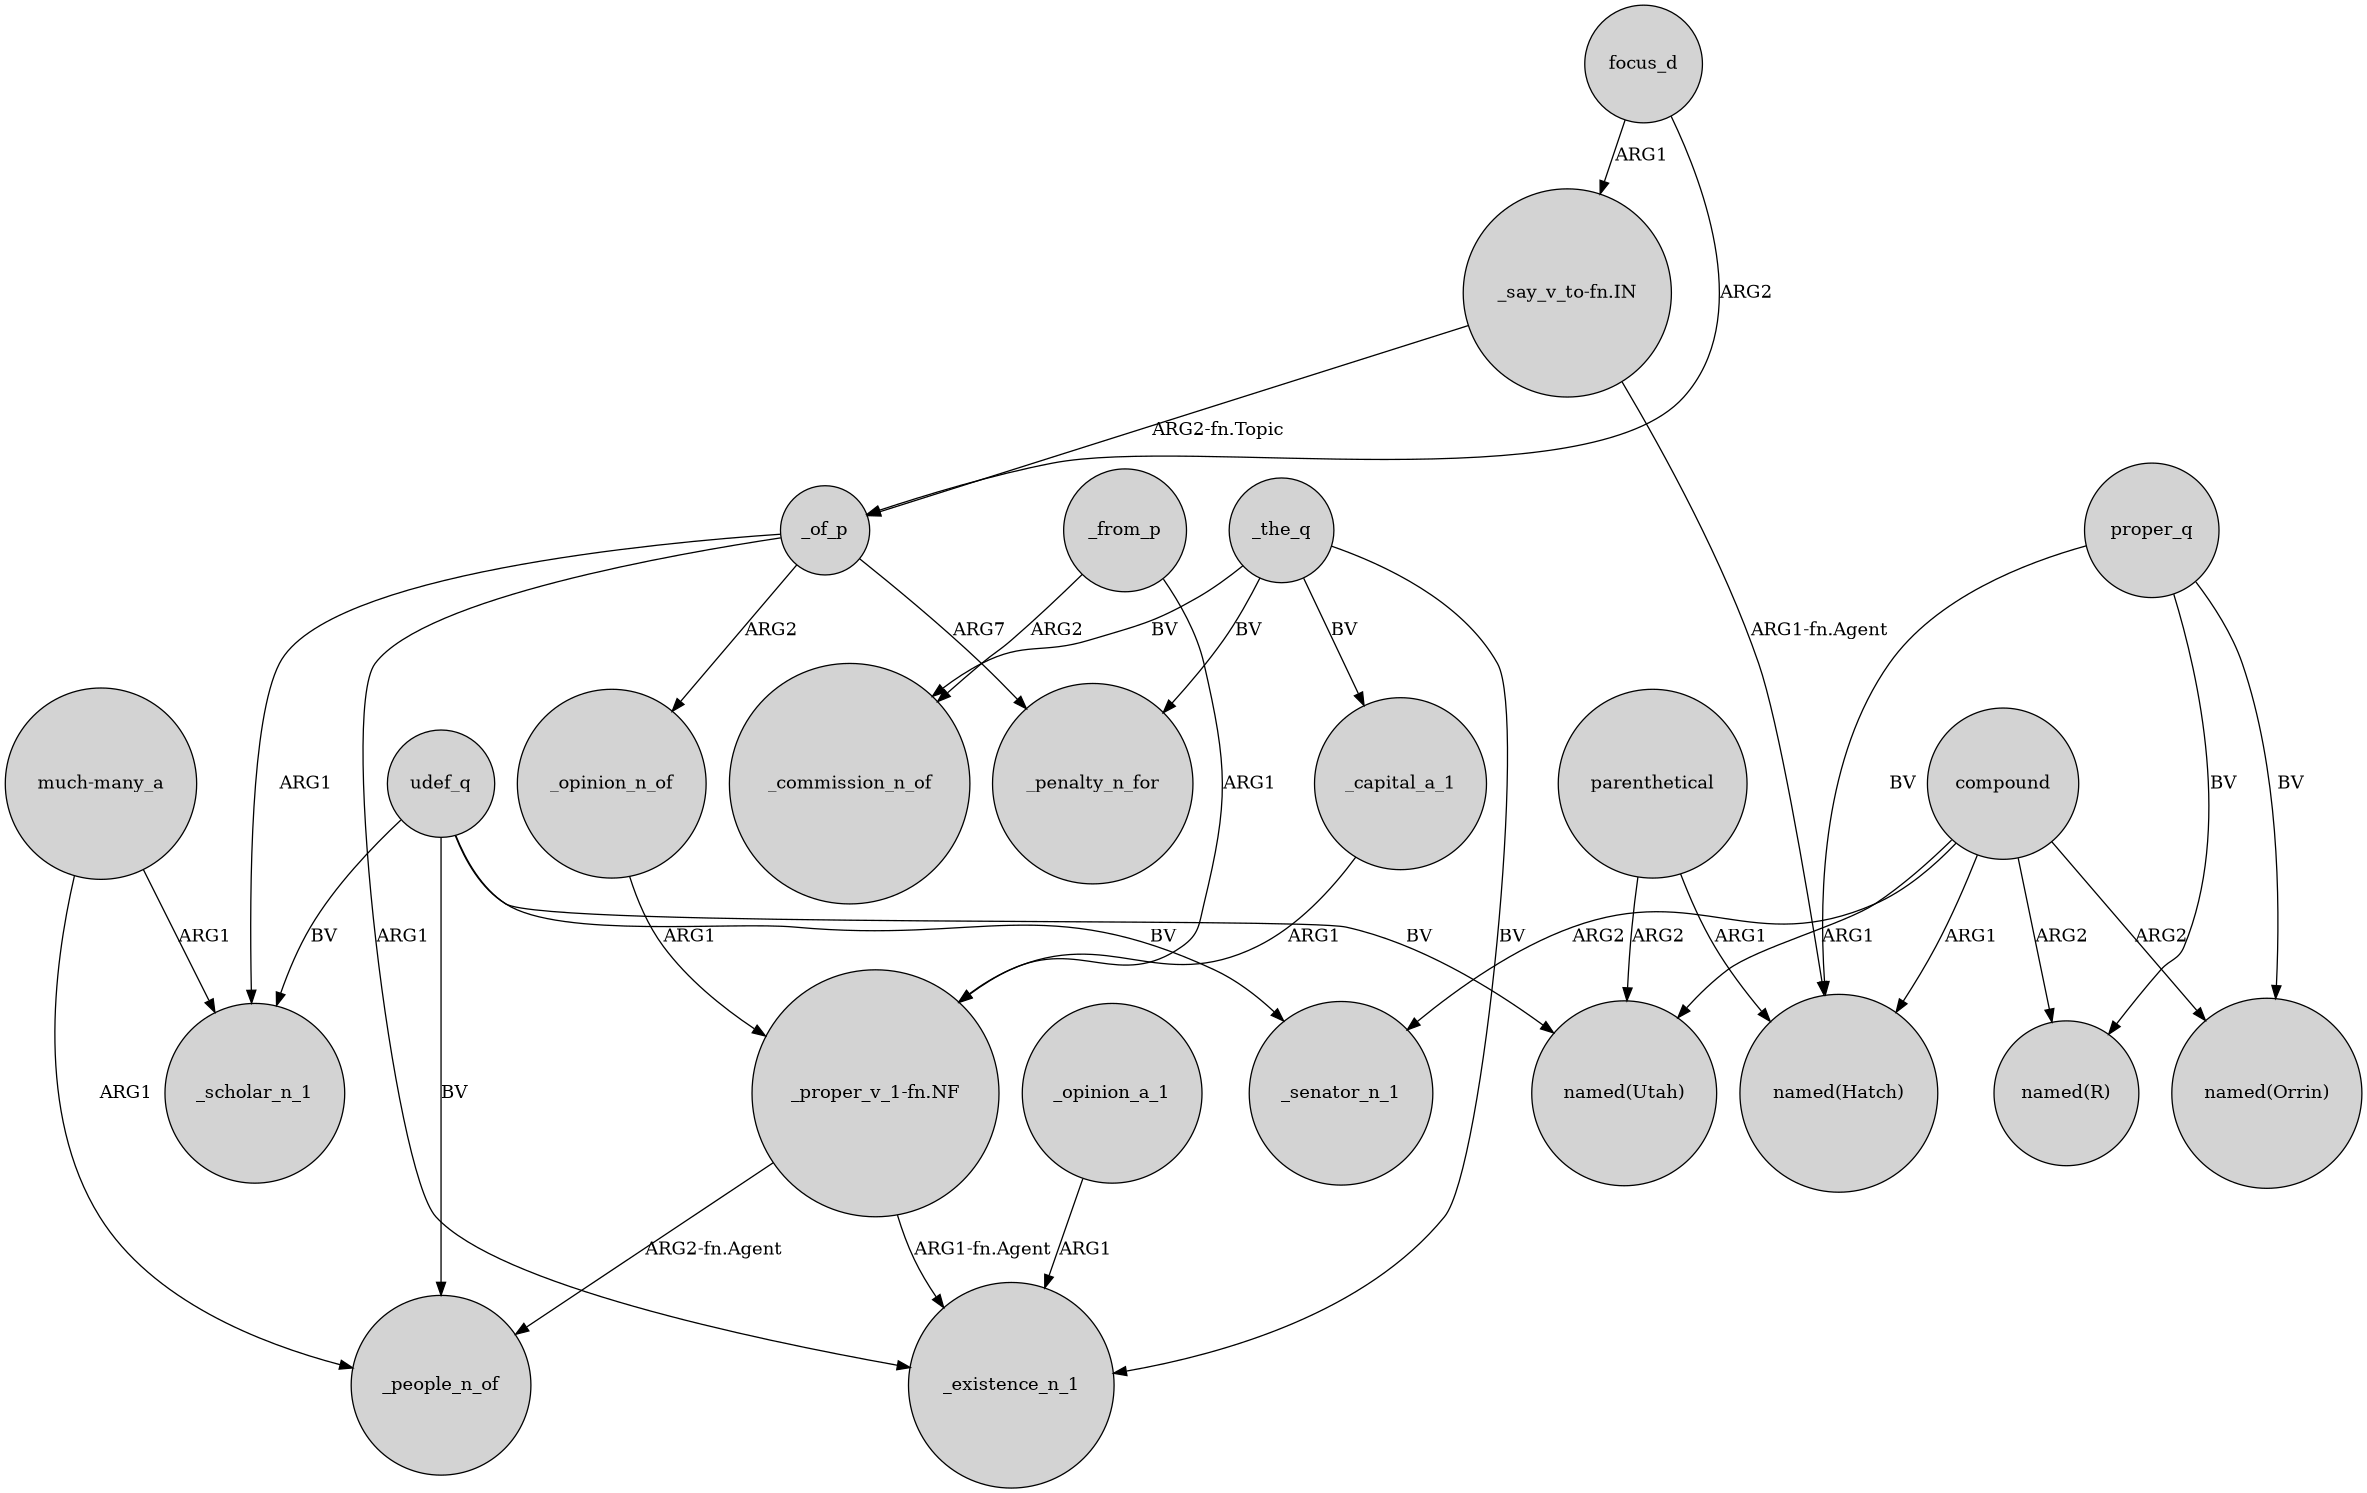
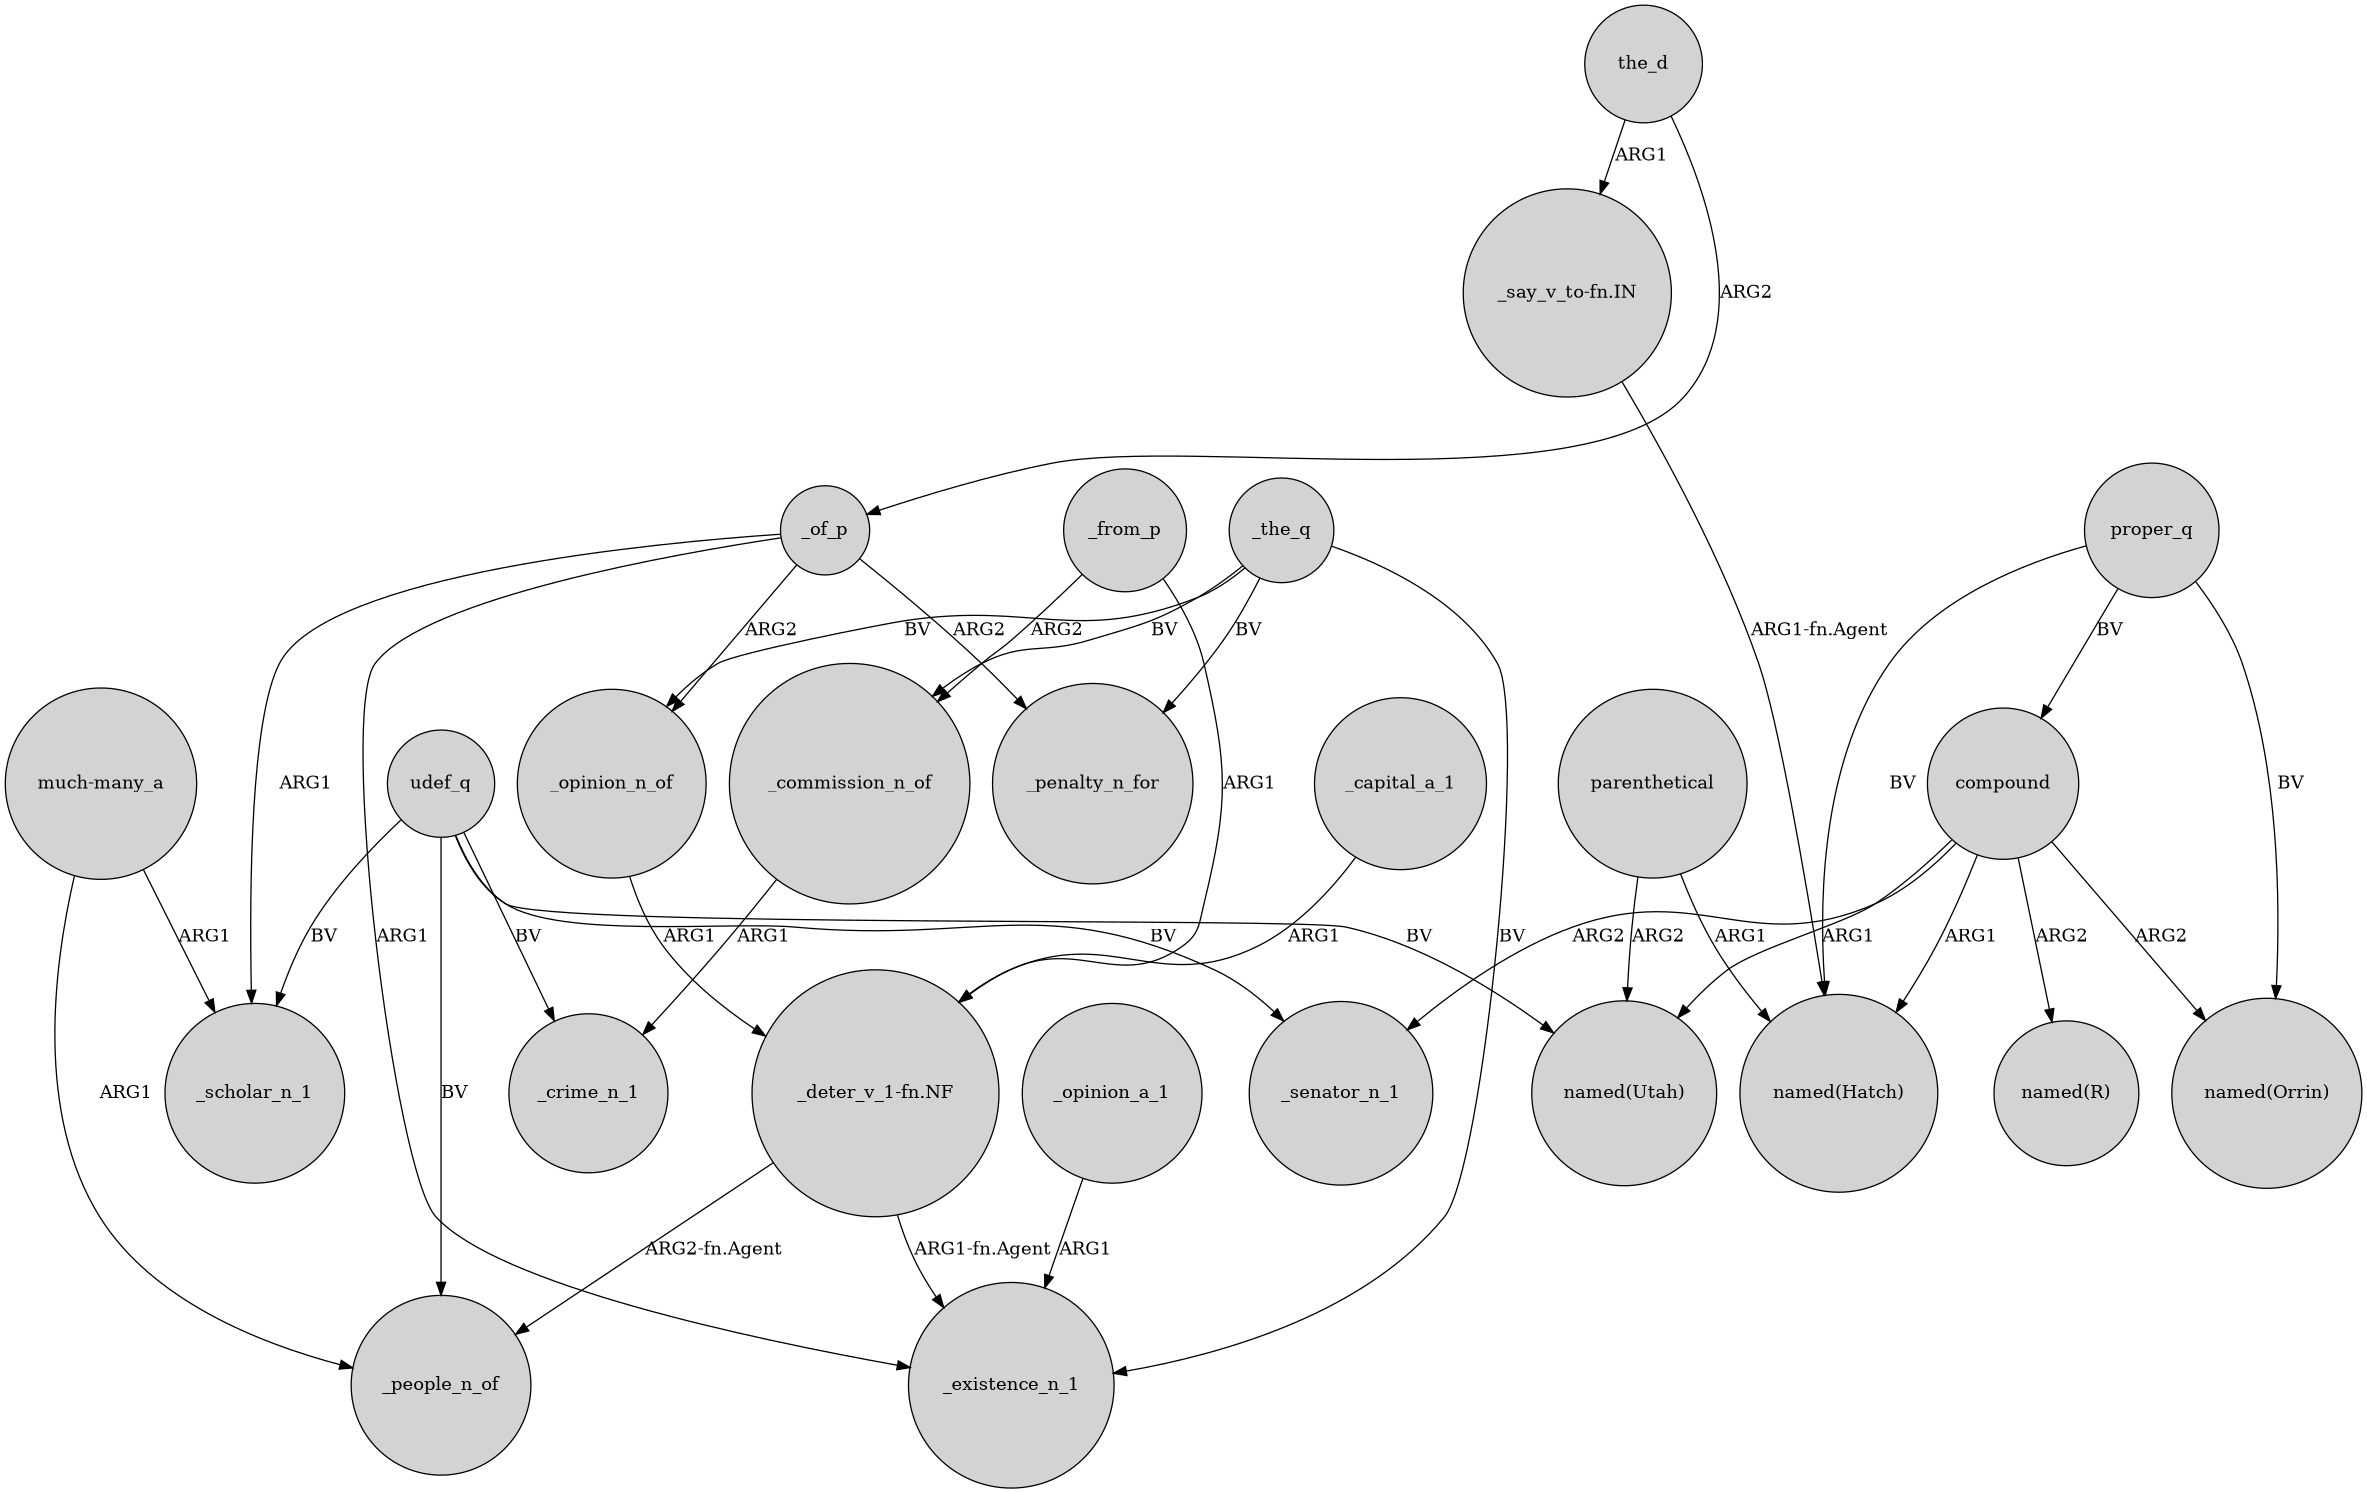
node "focus_d": label "focus_d" -> "the_d"
edge "_say_v_to-fn.IN" -> "_of_p": removed, label "ARG2-fn.Topic"
edge "_of_p" -> "_penalty_n_for": label "ARG7" -> "ARG2"
edge "_the_q" -> "_capital_a_1": now "_the_q" -> "_opinion_n_of"
edge "proper_q" -> "named(R)": now "proper_q" -> "compound"
node "_crime_n_1": added
node "_proper_v_1-fn.NF": label "_proper_v_1-fn.NF" -> "_deter_v_1-fn.NF"
